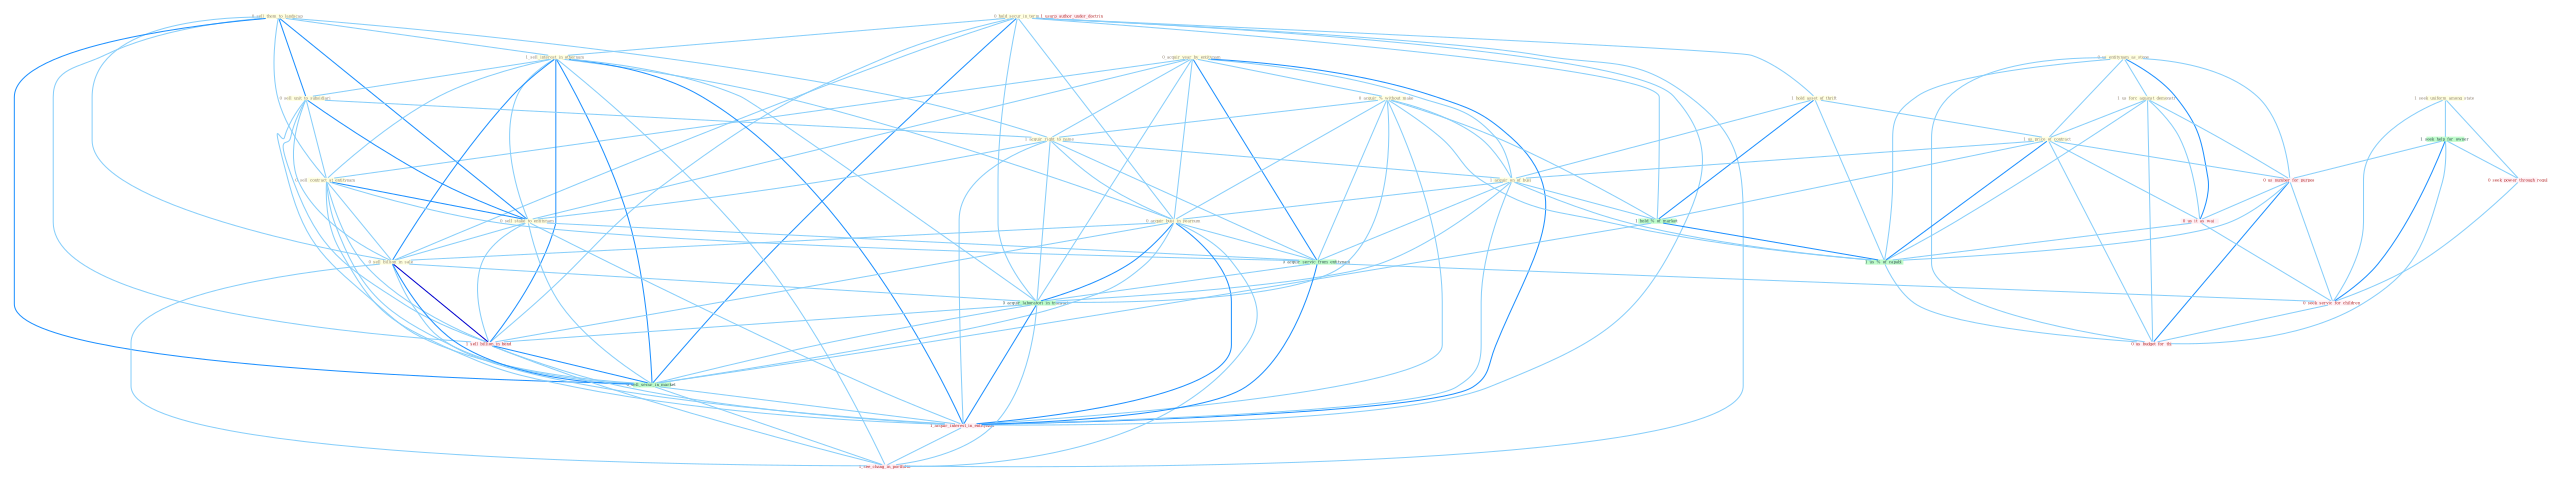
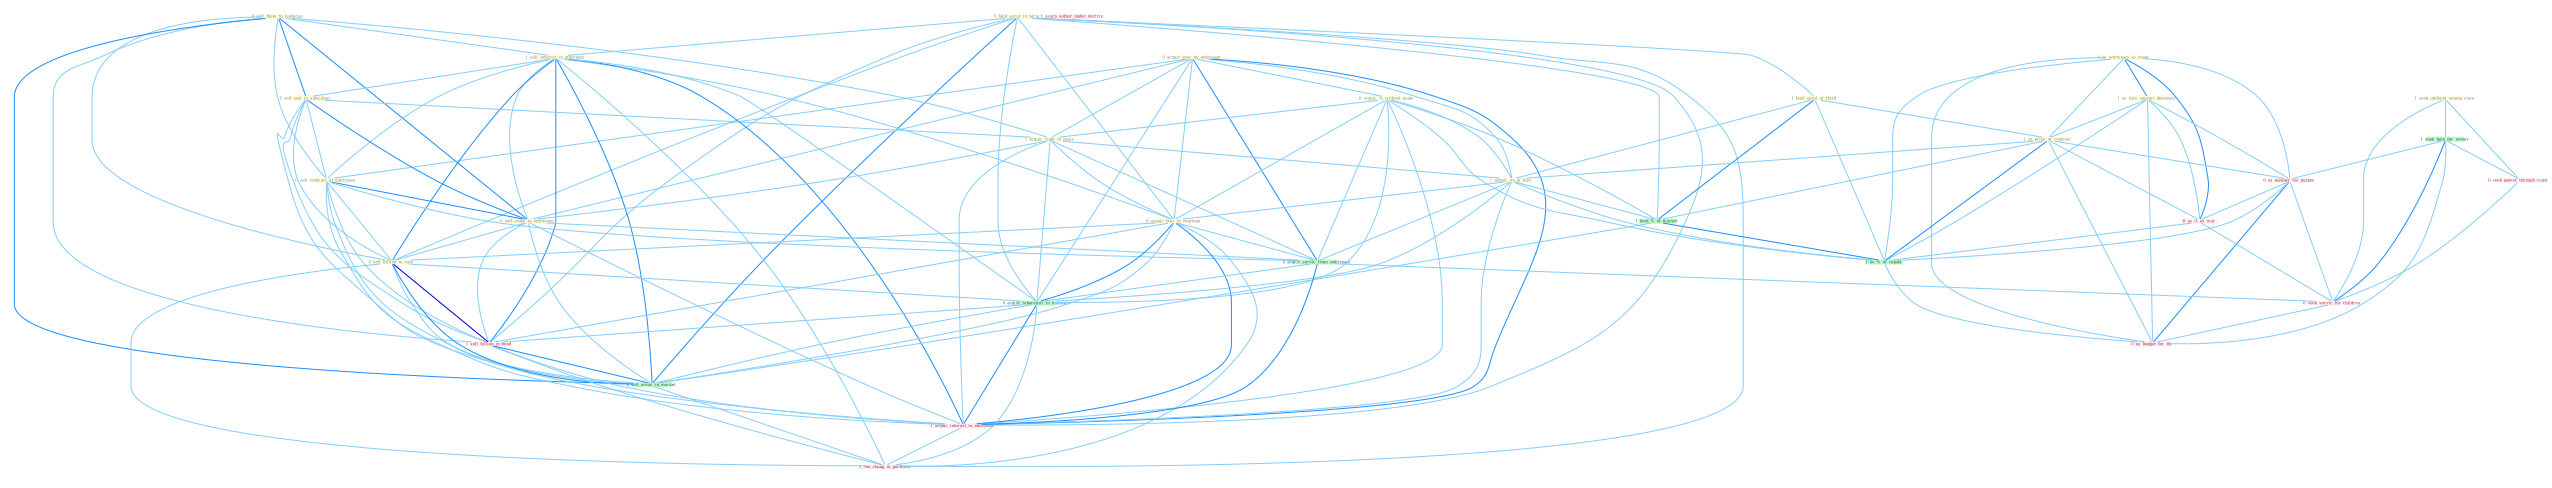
edge "0_us_entitynam_as_stone" -- "1_us_forc_against_demonstr": color #87cefa -> #1e90ff
edge "0_sell_secur_in_market" -- "1_acquir_interest_in_entitynam": removed
